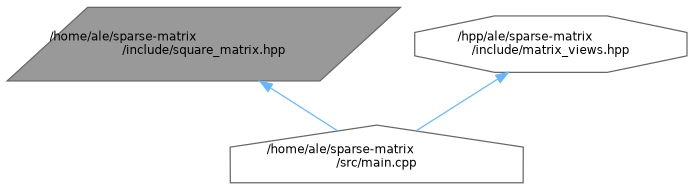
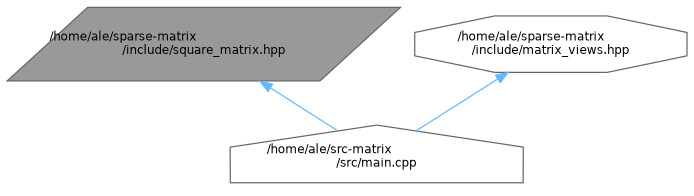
node "/hpp/ale/sparse-matrix /include/matrix_views.hpp": label "/hpp/ale/sparse-matrix /include/matrix_views.hpp" -> "/home/ale/sparse-matrix /include/matrix_views.hpp"
node "/home/ale/sparse-matrix /src/main.cpp": label "/home/ale/sparse-matrix /src/main.cpp" -> "/home/ale/src-matrix /src/main.cpp"
